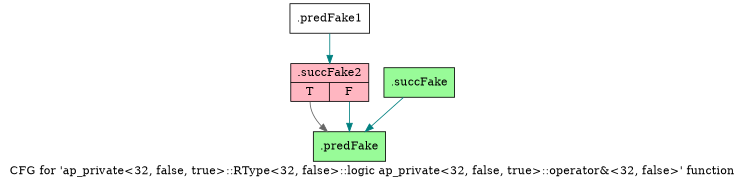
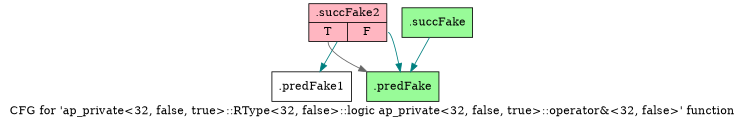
edge ".predFake1" -> ".succFake2": reversed
